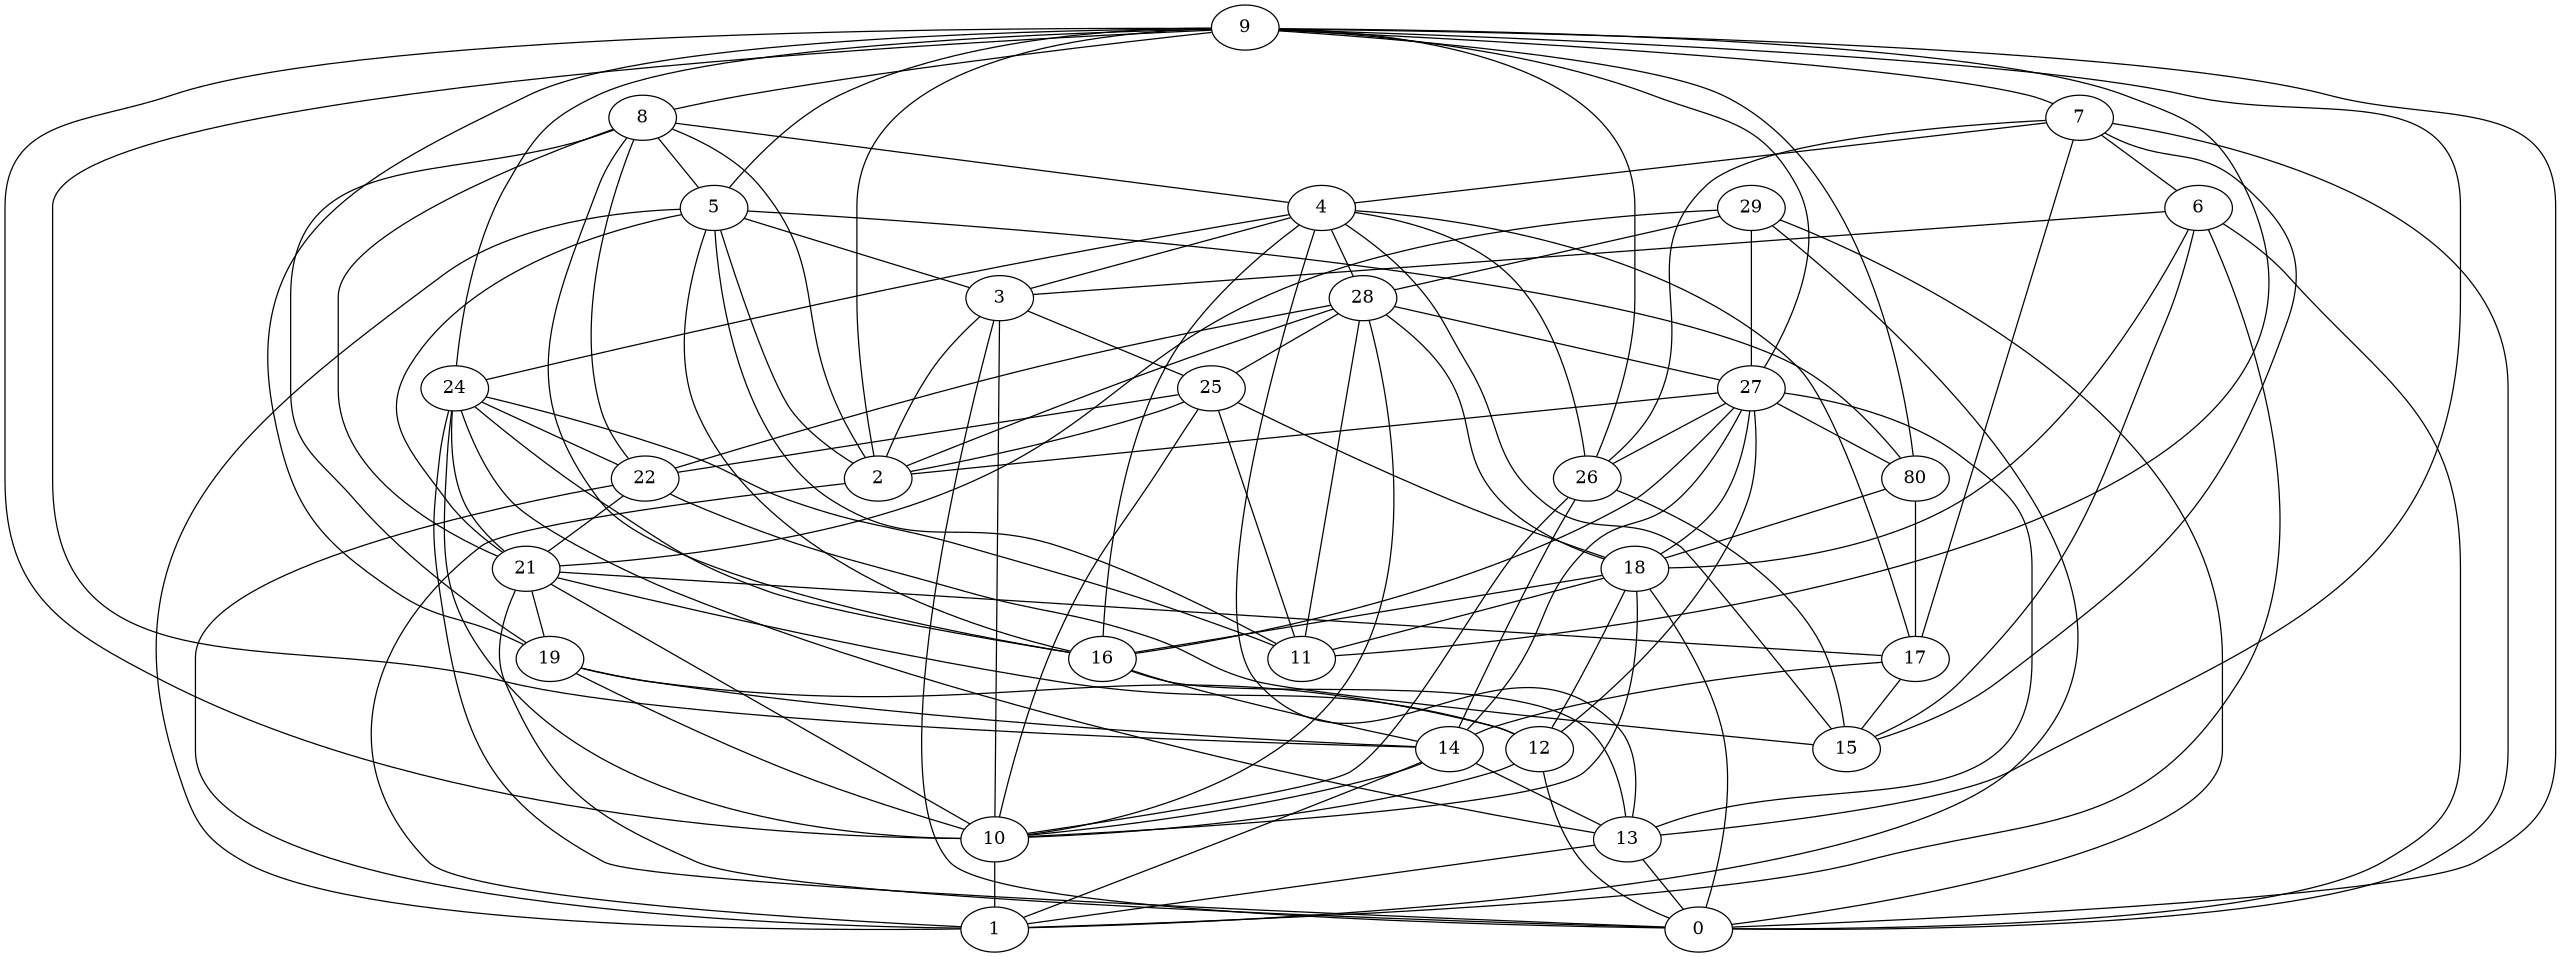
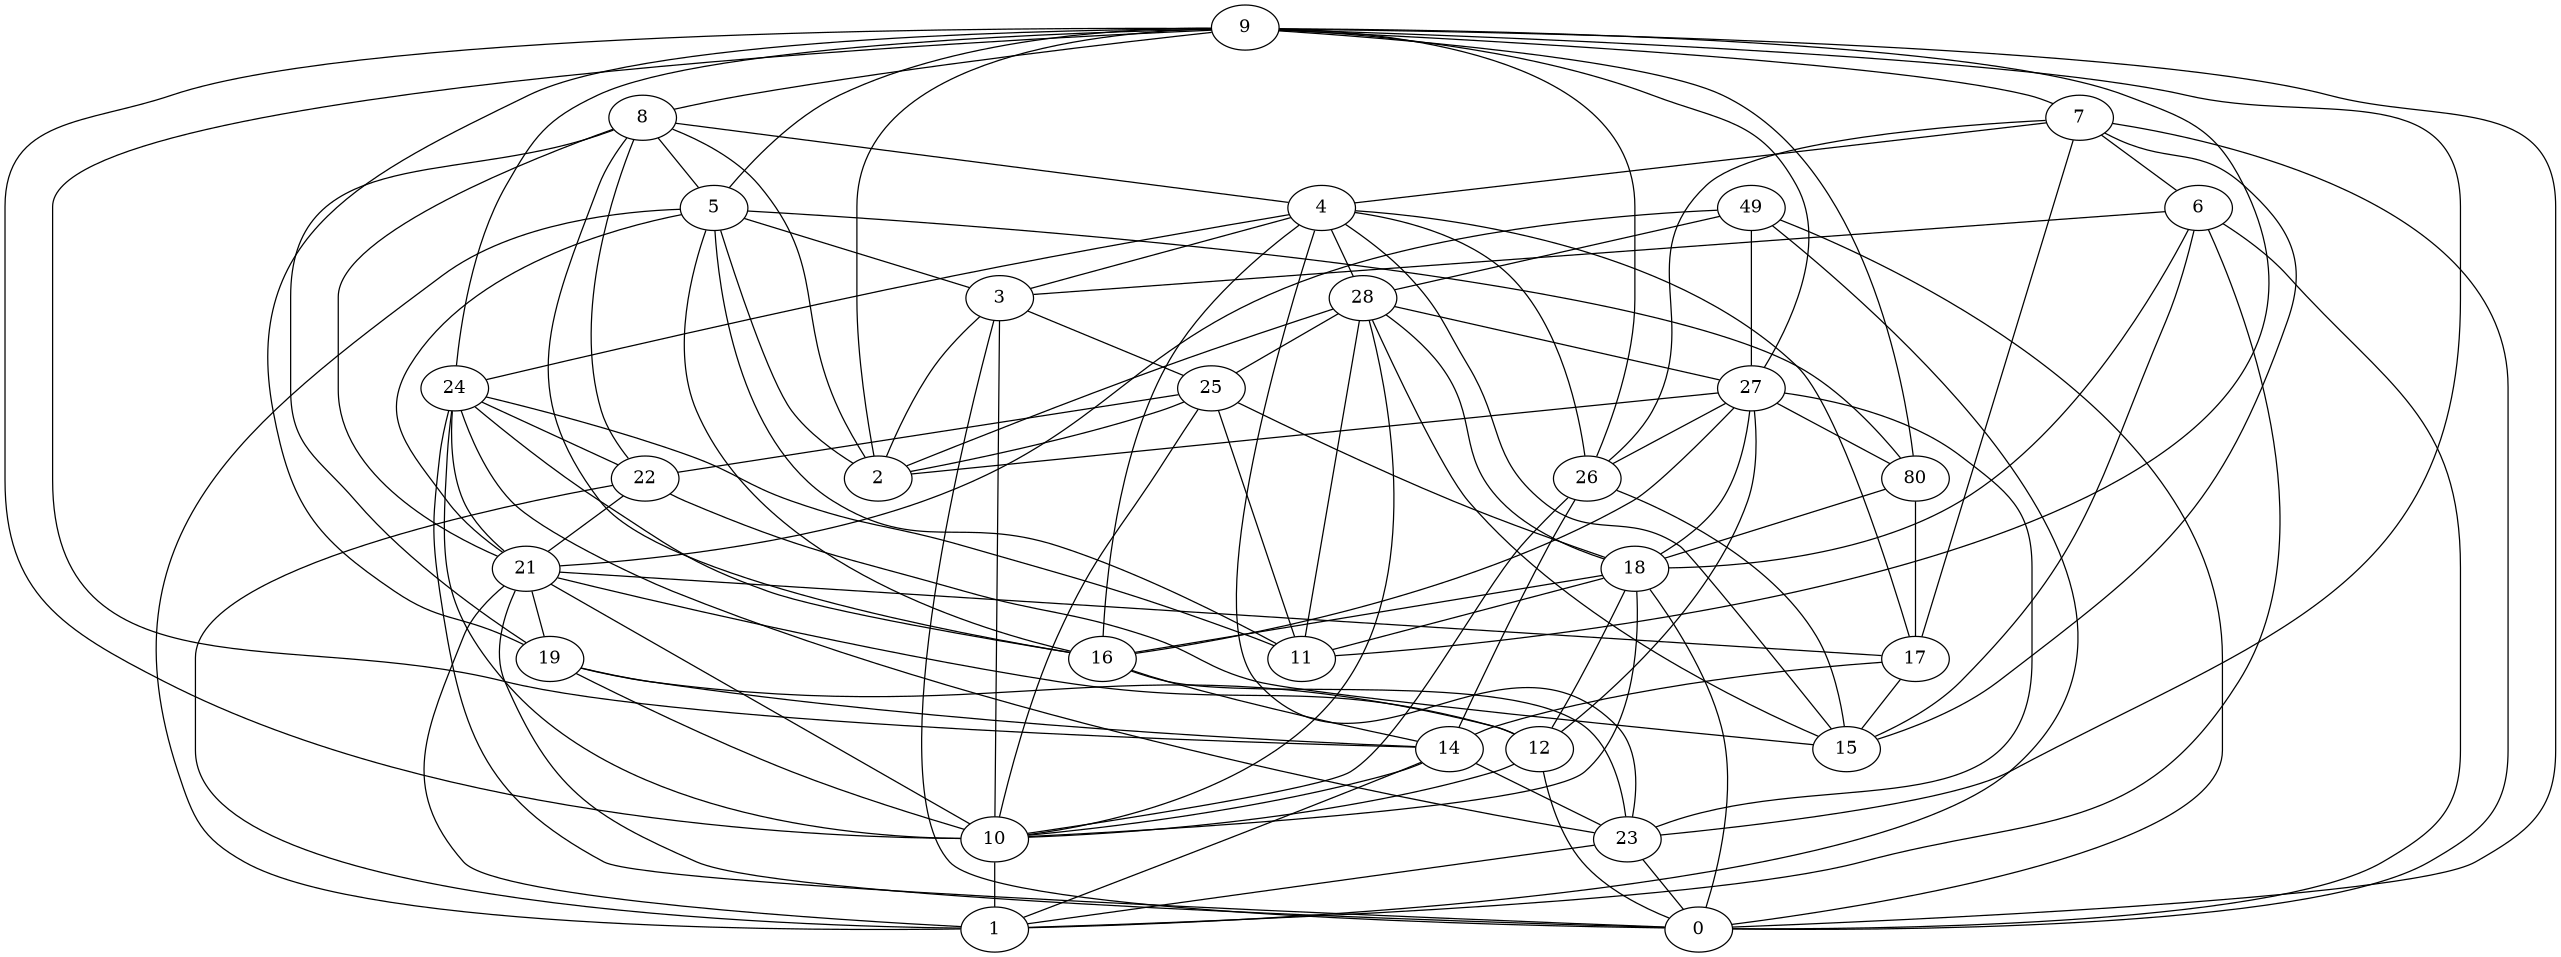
node "29": label "29" -> "49"
edge "28" -- "22": now "28" -- "15"
edge "27" -- "14": removed
edge "2" -- "1": now "21" -- "1"
node "13": label "13" -> "23"
